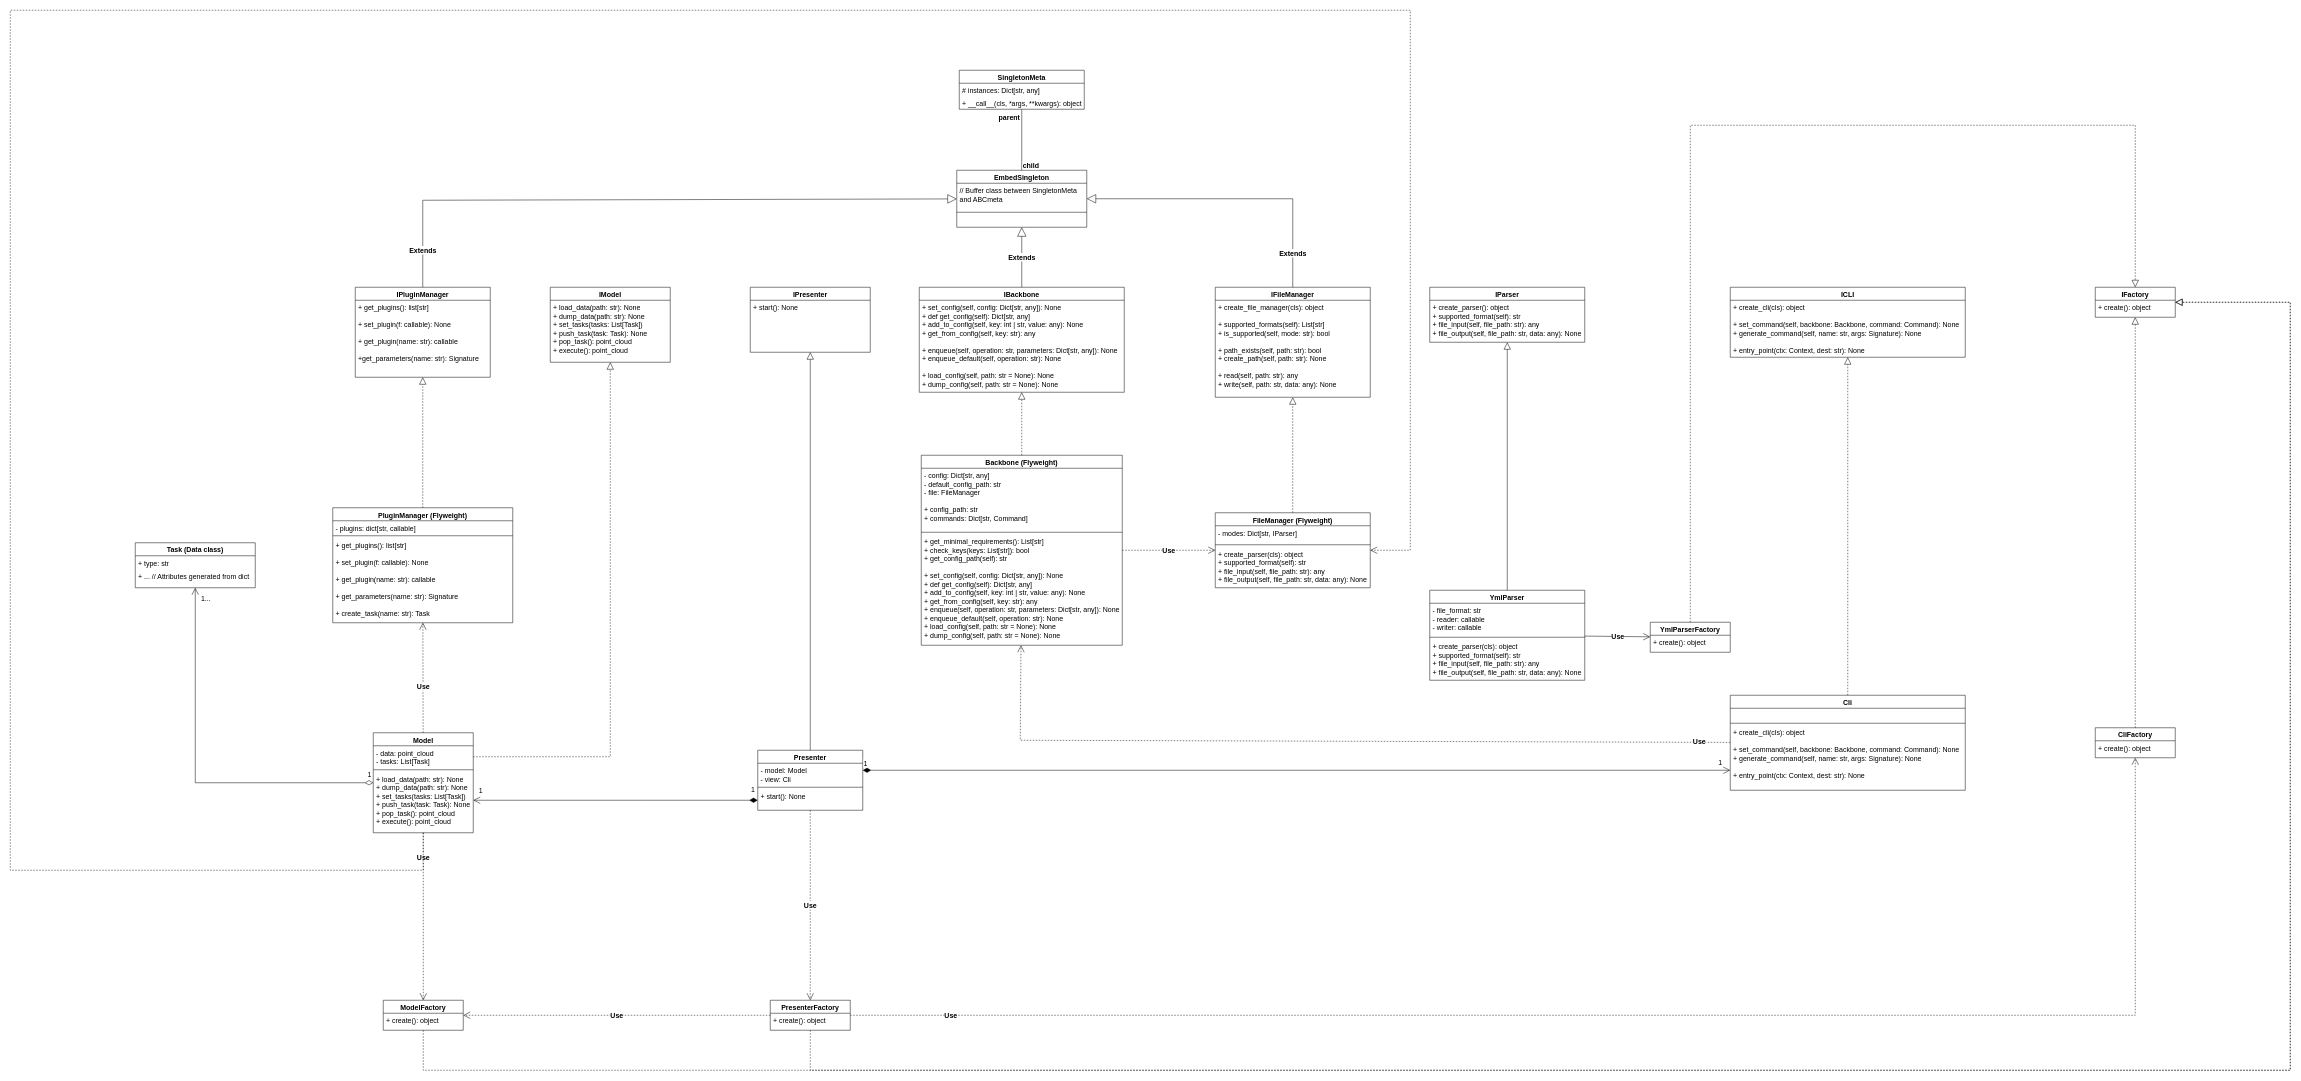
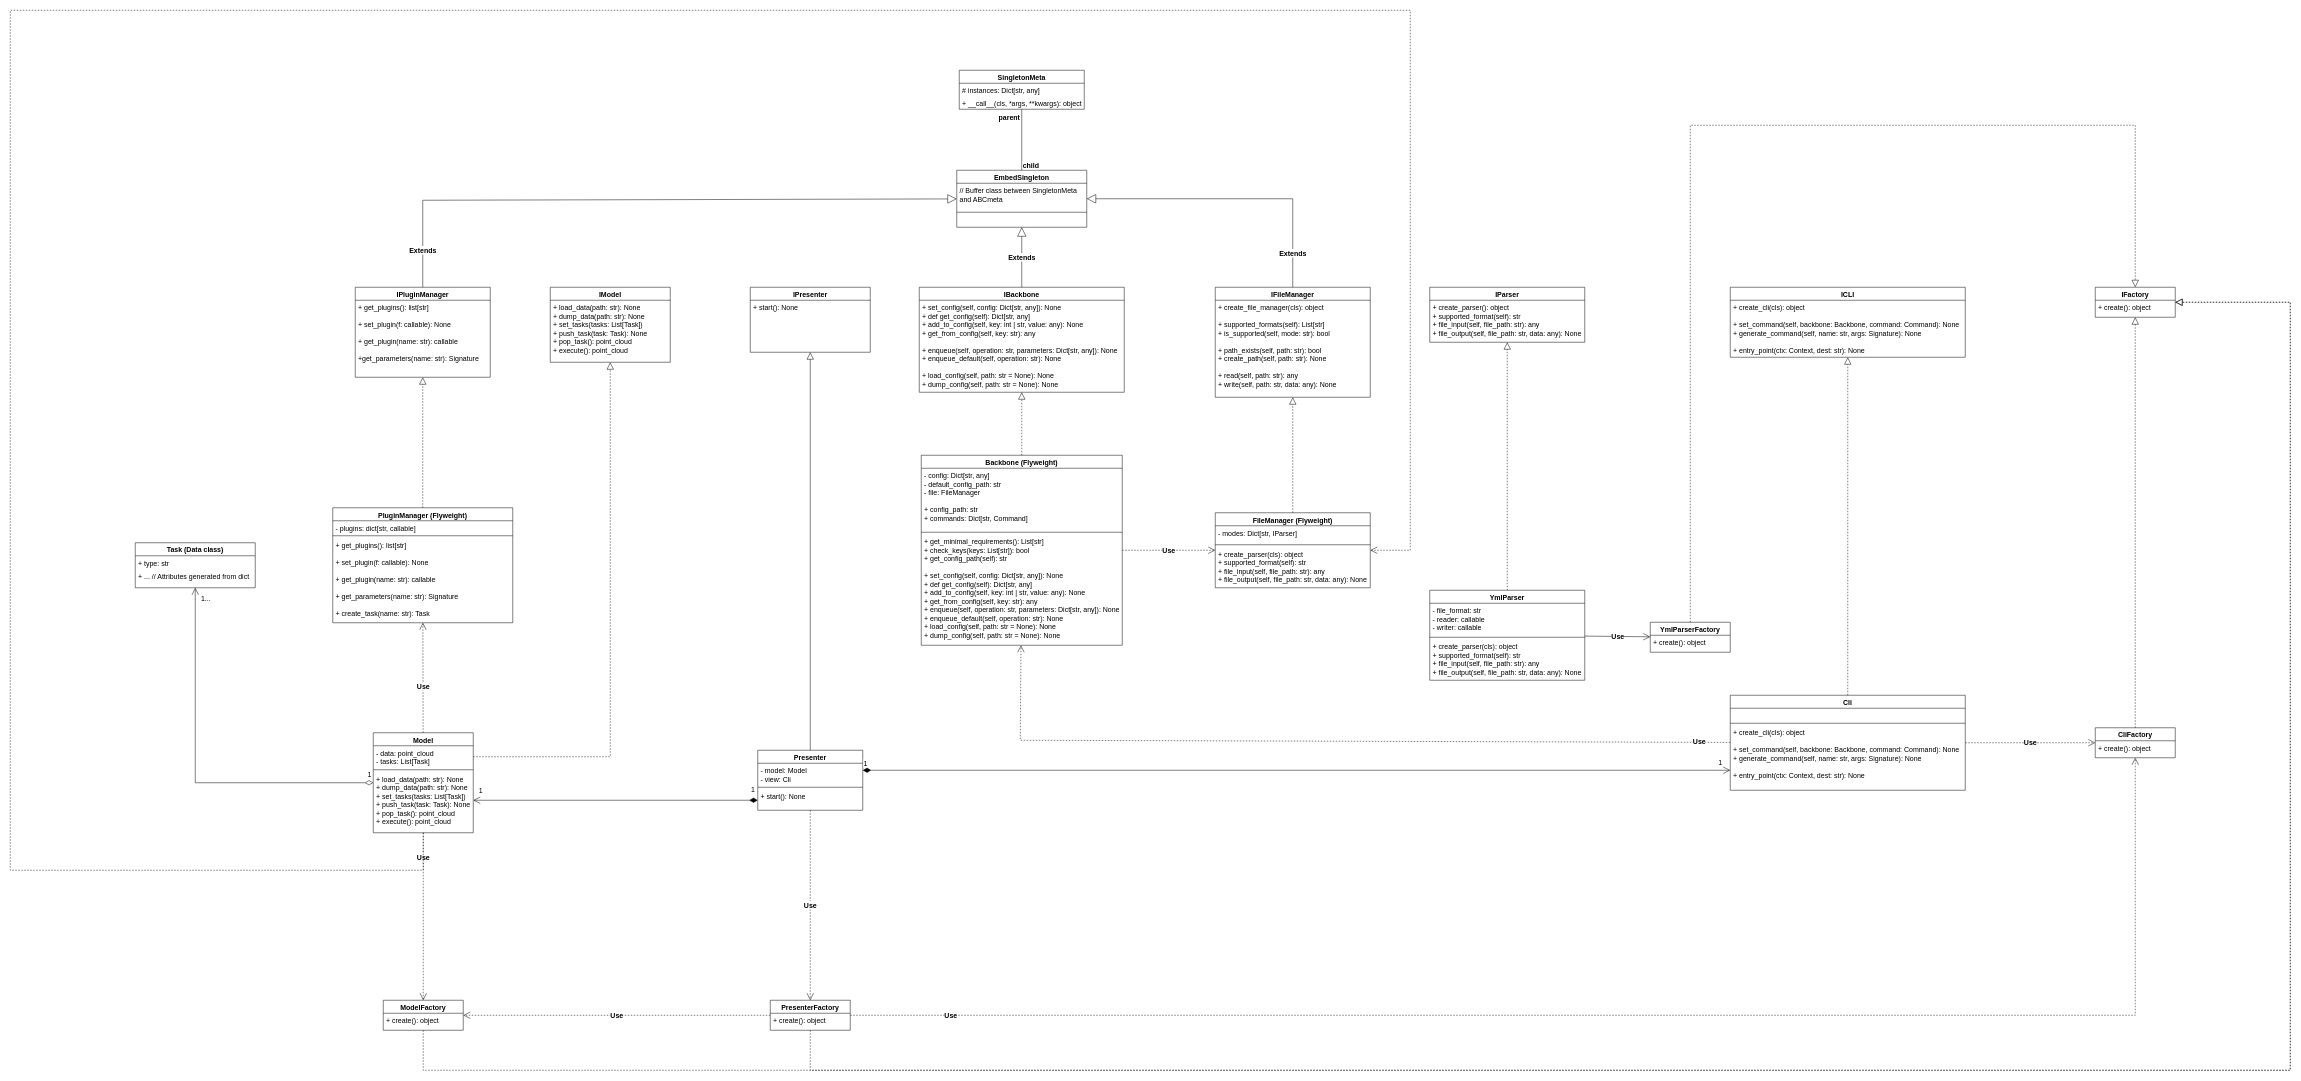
edge "YmlParser" -> "IParser": style solid -> dashed
edge "Cli" -> "CliFactory": added, label "Use"
